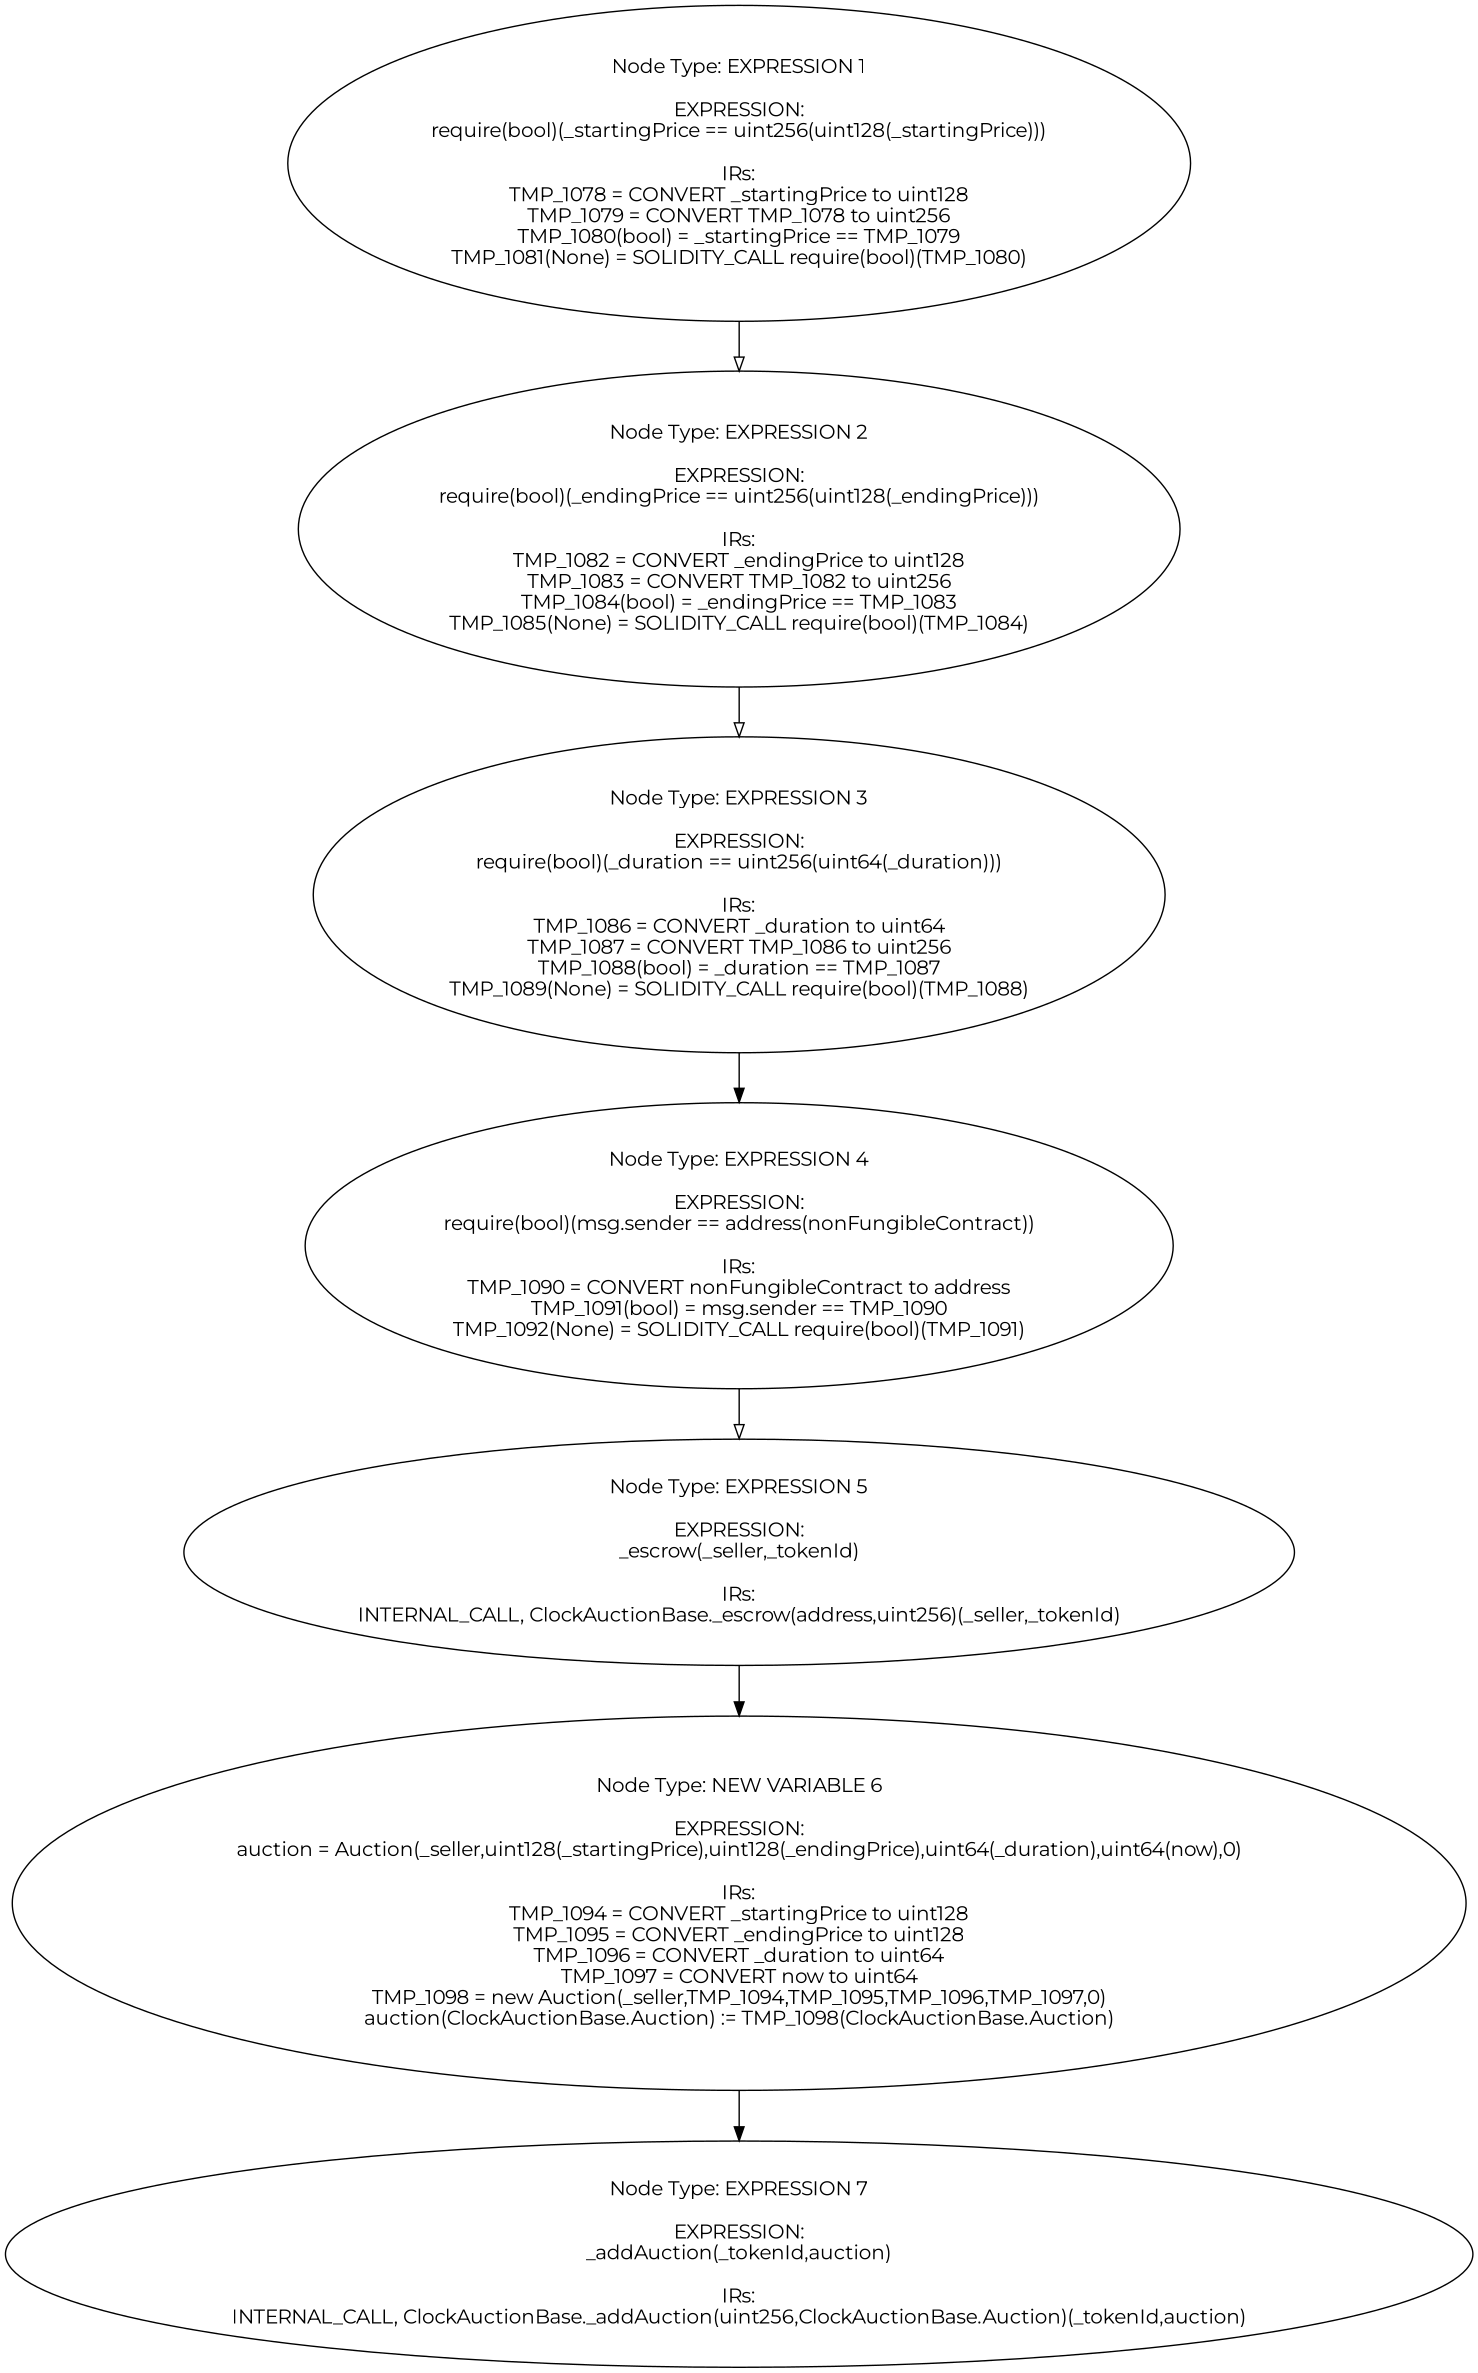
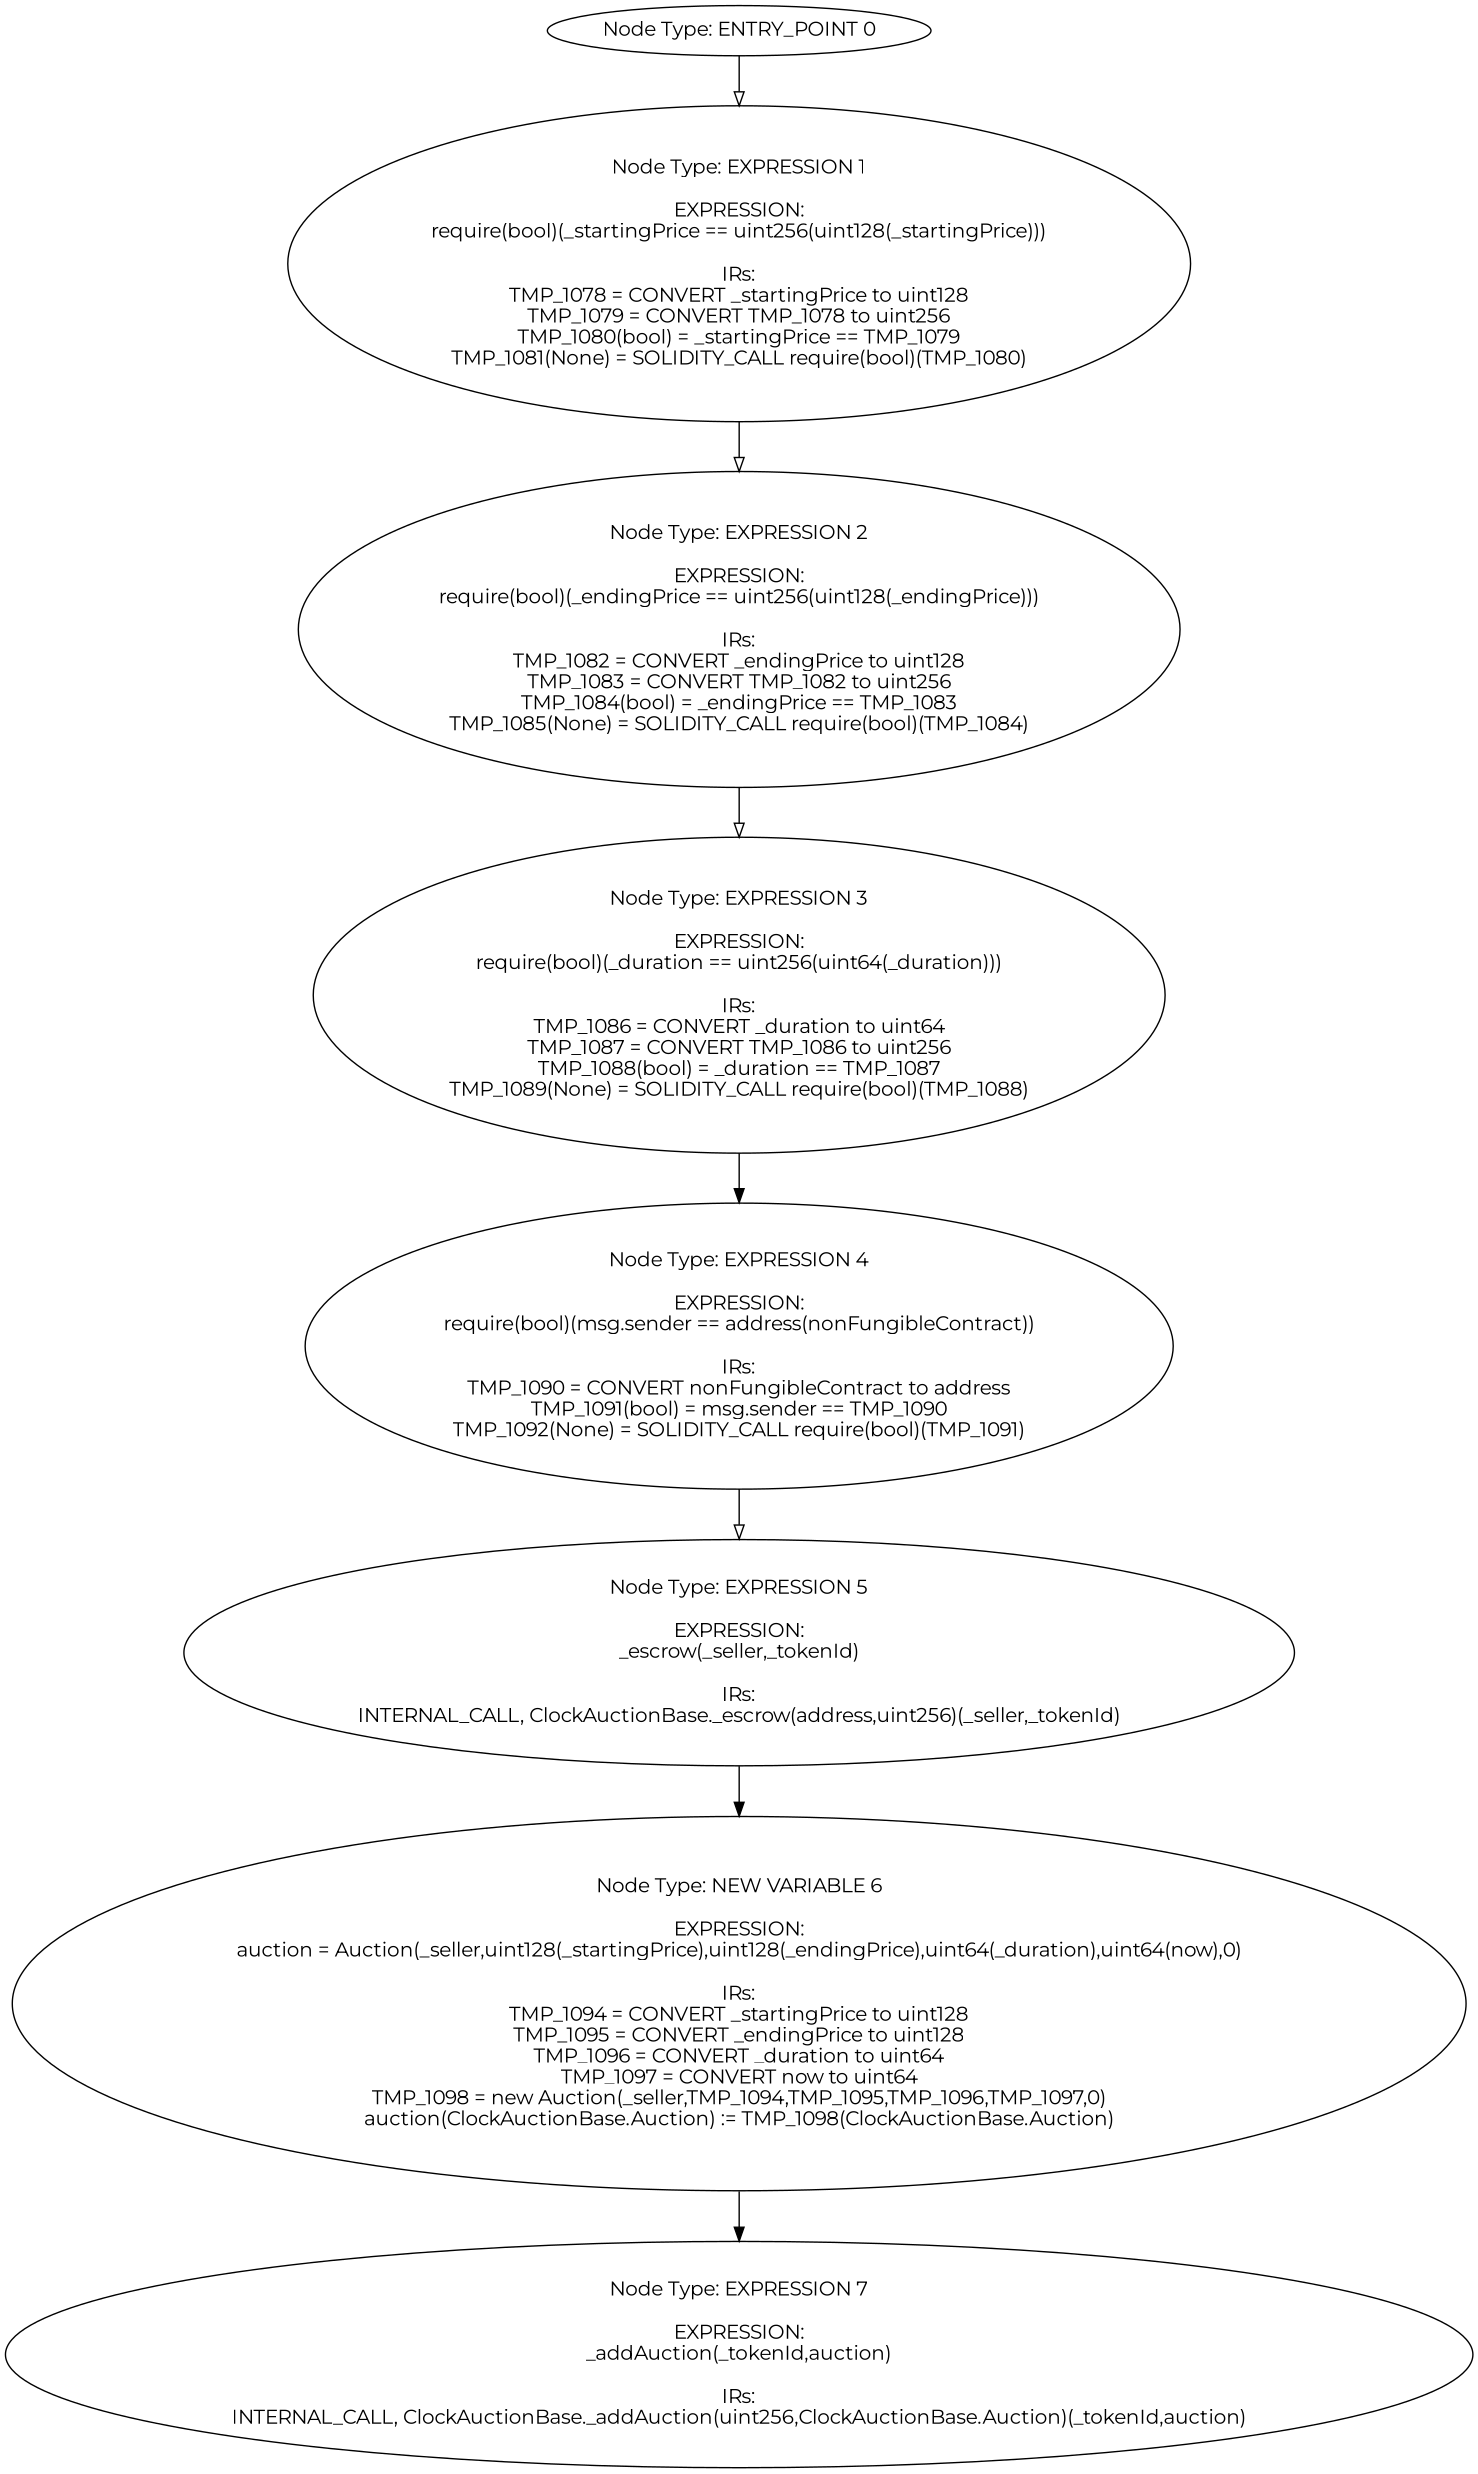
node "Node Type: ENTRY_POINT 0": added
